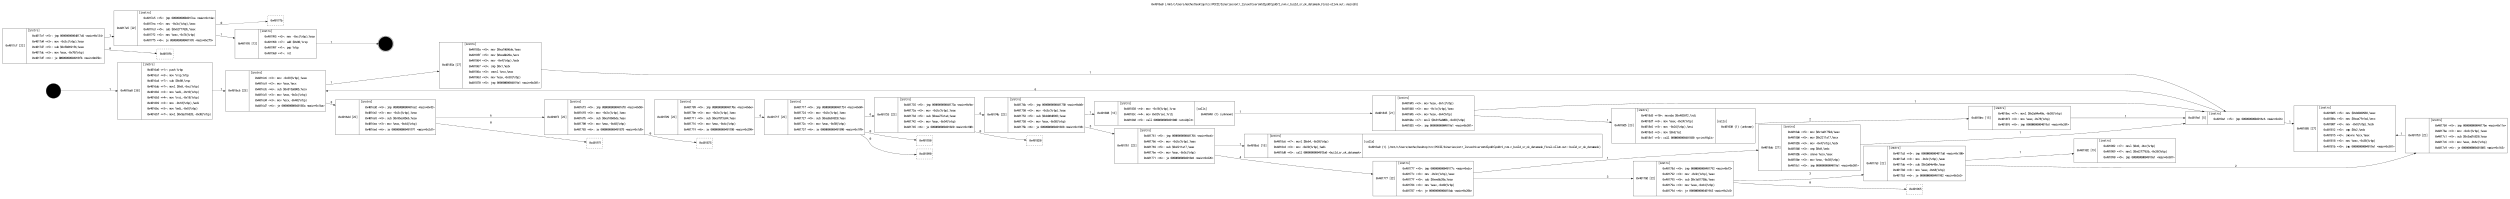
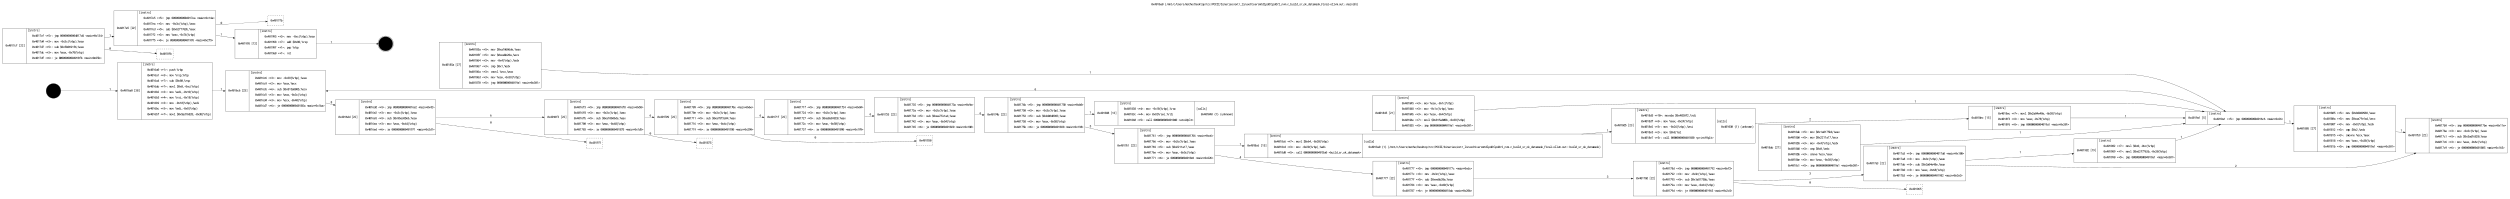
edge "0x4016c6 [23]" -> "0x40185a [27]": removed, label "1"
edge "0x401838 [13]" -> "0x401845 [21]": removed, label "1"
edge "0x4016f3 [22]" -> "0x401709 [22]": added, label "6"
edge "0x401845 [21]" -> "0x4018d5 [23]": now "0x4018c6 [15]" -> "0x4018d5 [23]"
edge "0x401982 [19]" -> "0x4019a1 [5]": added, label "1"
edge "0x4017b9 [22]" -> "0x401805 [27]": reversed
edge "0x40171f [22]" -> "0x401930": now "0x401709 [22]" -> "0x401930"
node "0x401820": removed
node "0x401890": removed
edge "0x401777 [22]" -> "0x4018ab [27]": removed, label "1"
